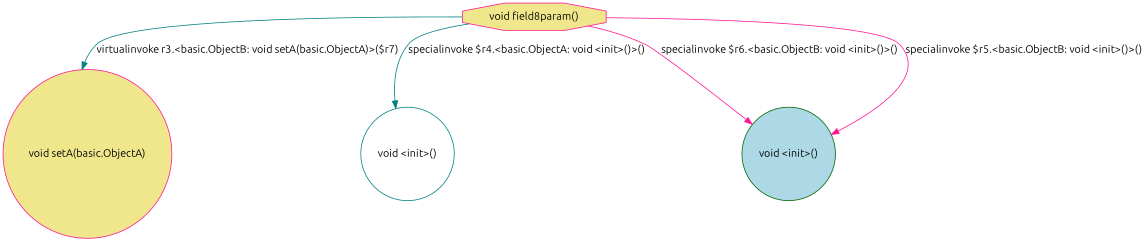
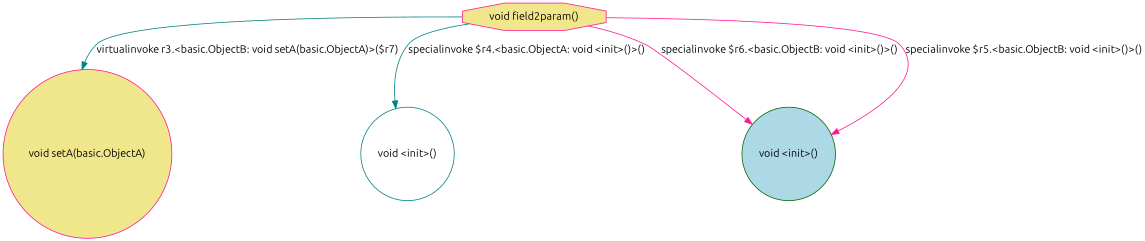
node "void field8param()": label "void field8param()" -> "void field2param()"
